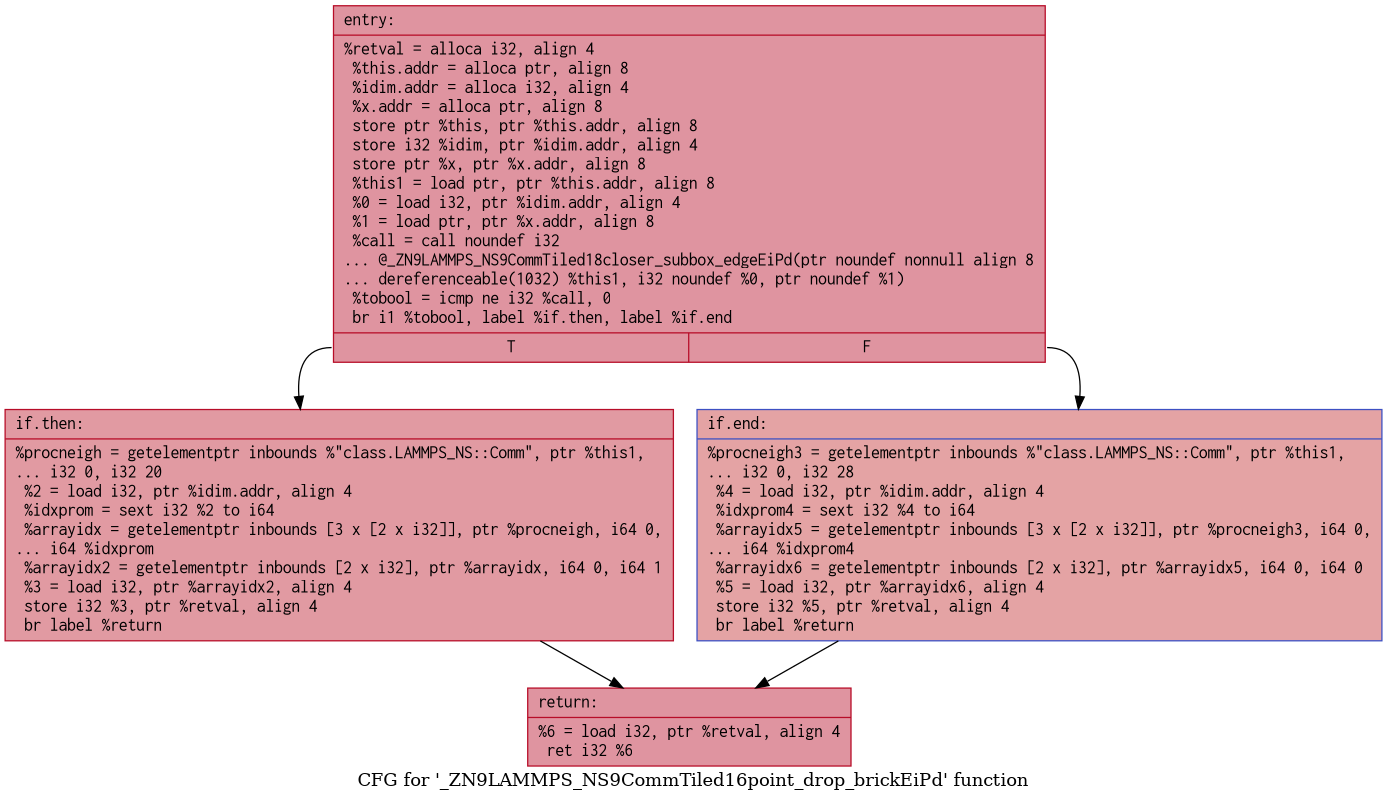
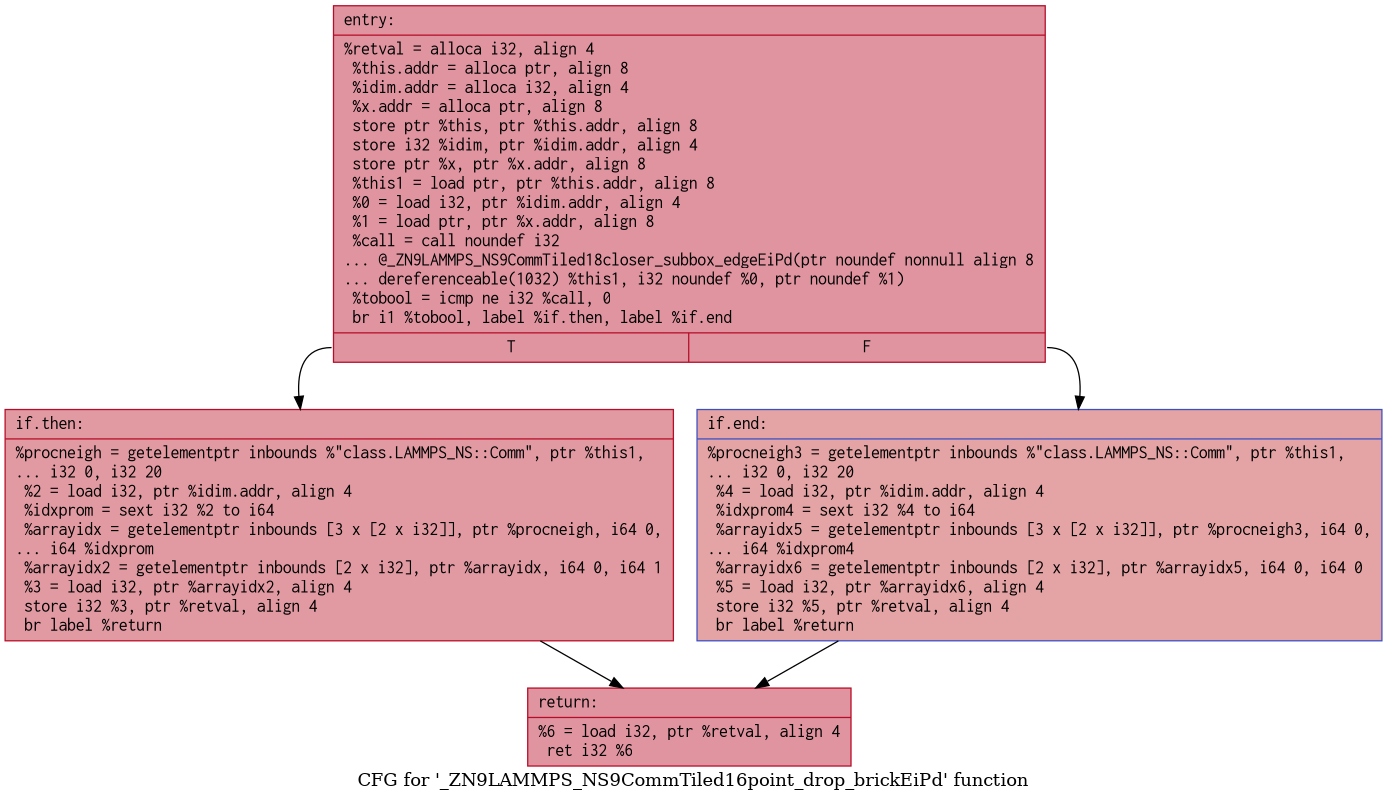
node "if.end:": text "... i32 0, i32 28" -> "... i32 0, i32 20"
